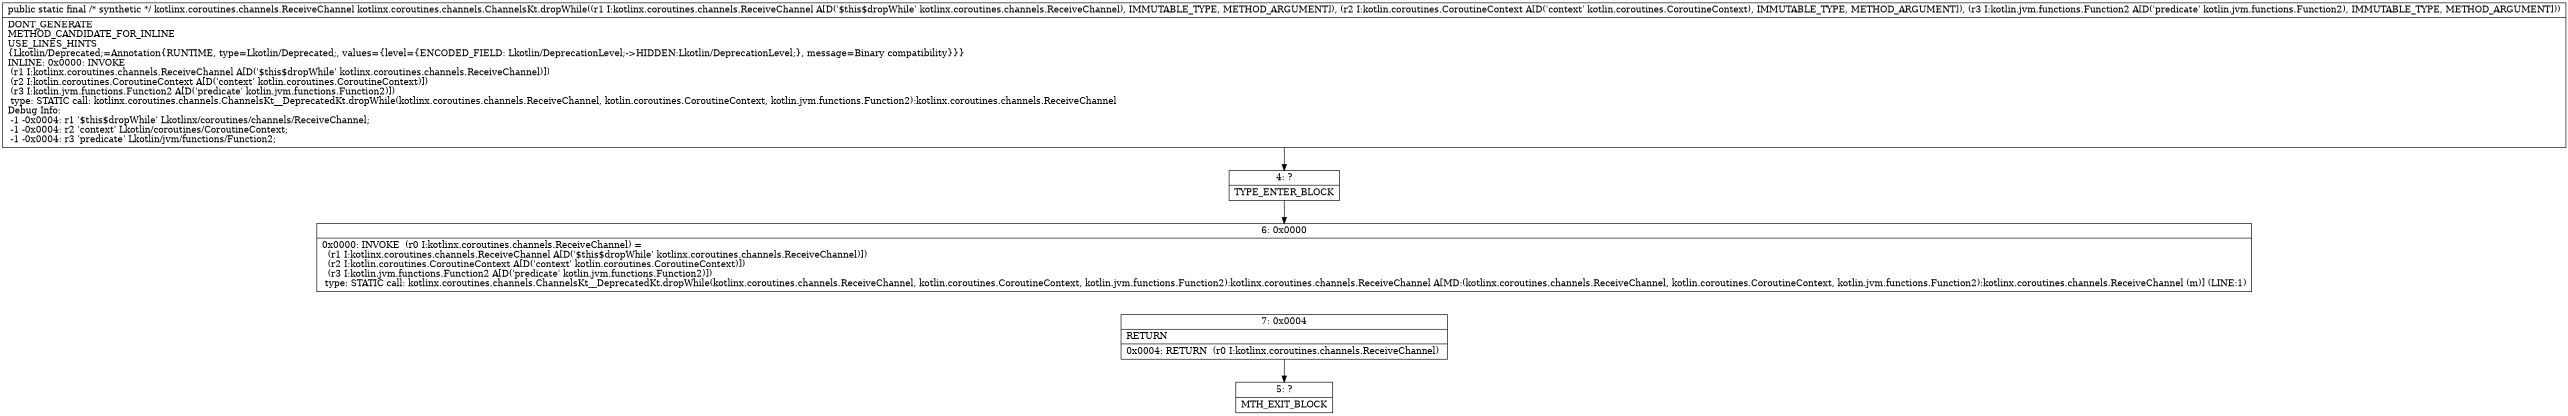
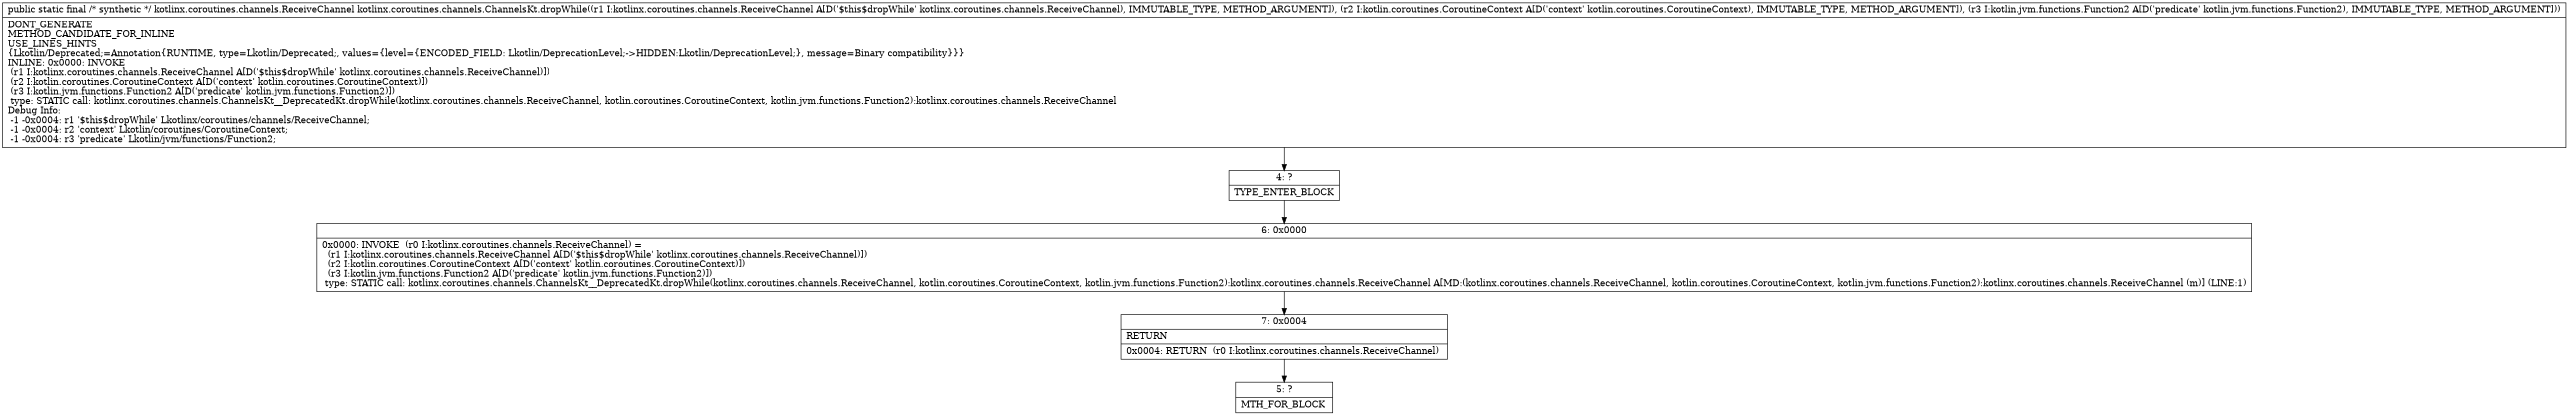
edge "6: 0x0000" -> "7: 0x0004": added
node "5: ?": text "MTH_EXIT_BLOCK" -> "MTH_FOR_BLOCK"
